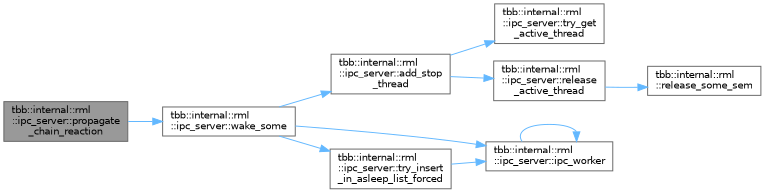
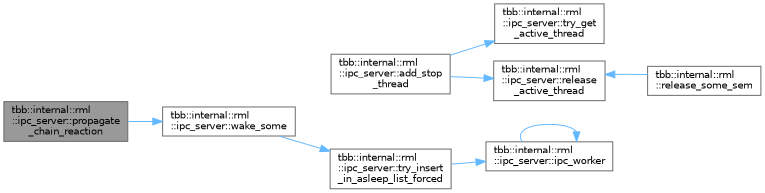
edge "tbb::internal::rml ::ipc_server::release _active_thread" -> "tbb::internal::rml ::release_some_sem": reversed
edge "tbb::internal::rml ::ipc_server::wake_some" -> "tbb::internal::rml ::ipc_server::add_stop _thread": removed
edge "tbb::internal::rml ::ipc_server::wake_some" -> "tbb::internal::rml ::ipc_server::ipc_worker": removed
